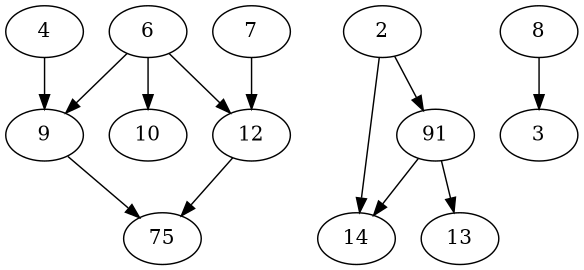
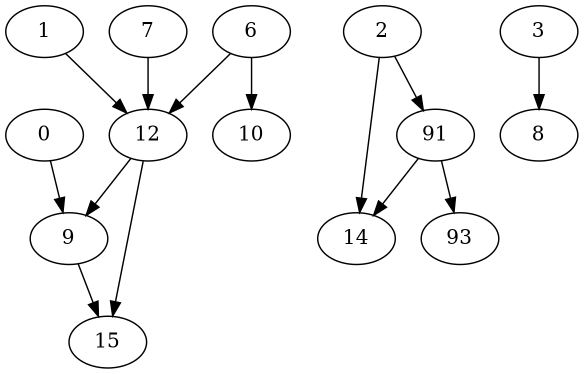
node "1": added
node "4": label "4" -> "0"
edge "8" -> "3": reversed
edge "6" -> "9": now "12" -> "9"
node "75": label "75" -> "15"
node "13": label "13" -> "93"
